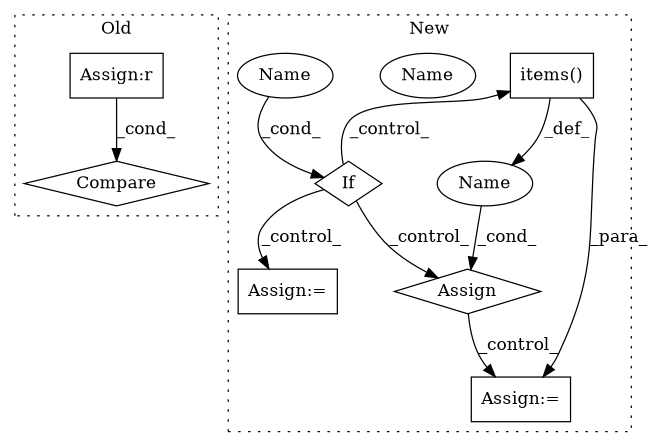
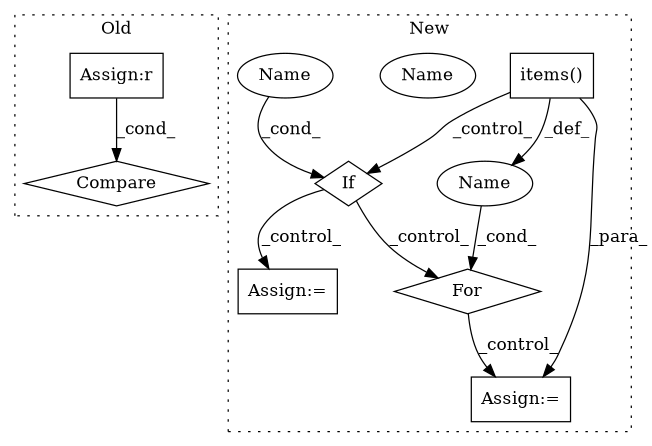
edge "If" -> "items()": reversed
node "Assign": label "Assign" -> "For"
